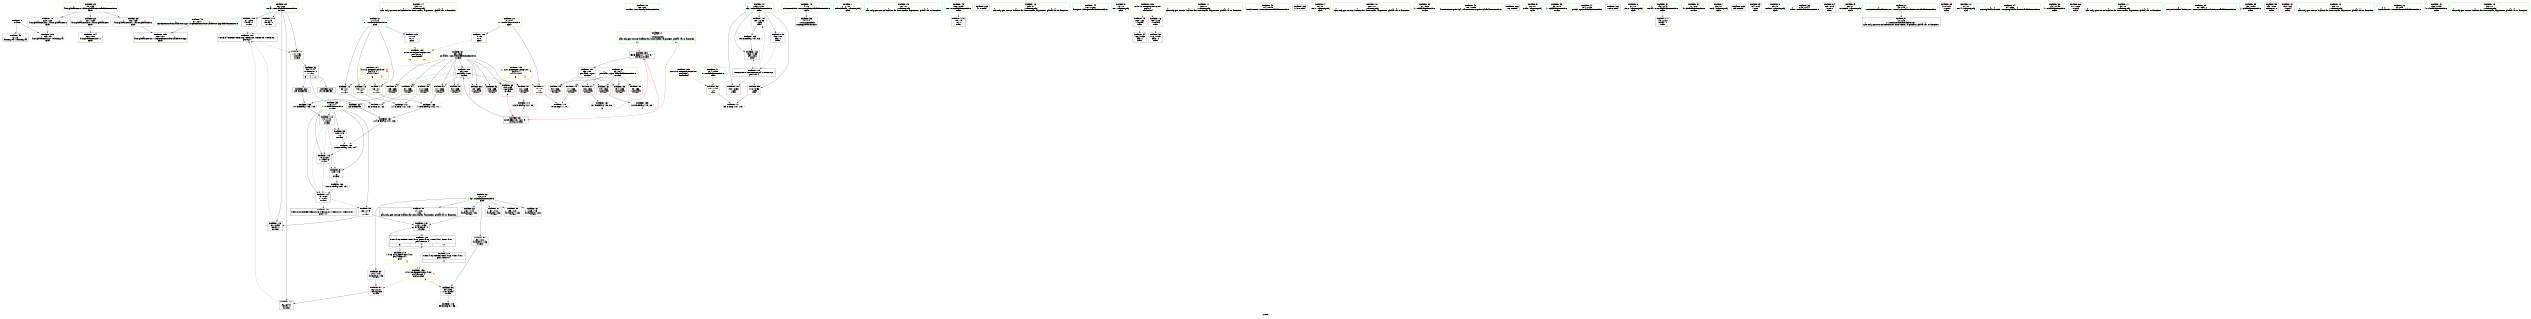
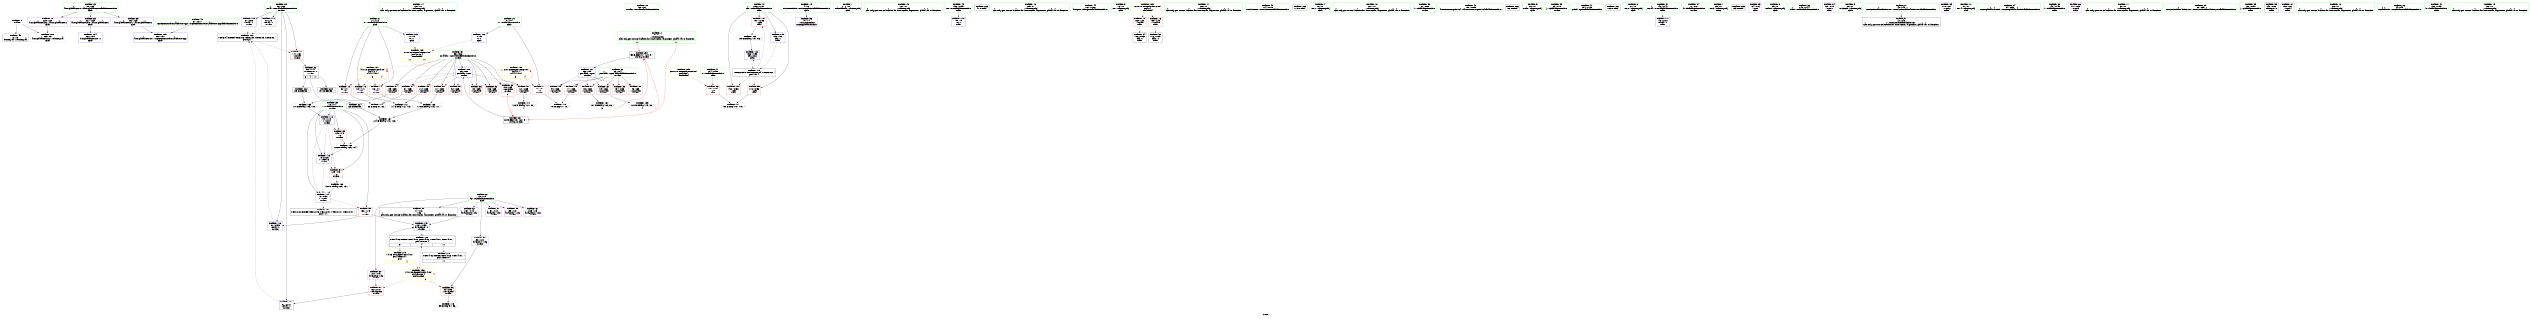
node "NodeID: 7": text "Glob" -> "InitC"
edge "NodeID: 42" -> "NodeID: 120": removed
